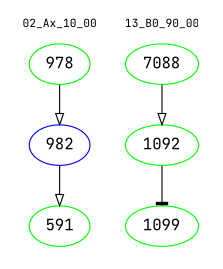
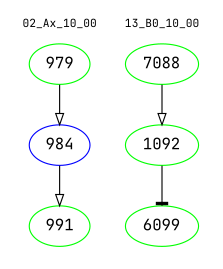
cluster "13_B0_90_00": label "13_B0_90_00" -> "13_B0_10_00"
node "978": label "978" -> "979"
node "982": label "982" -> "984"
node "591": label "591" -> "991"
node "1099": label "1099" -> "6099"
